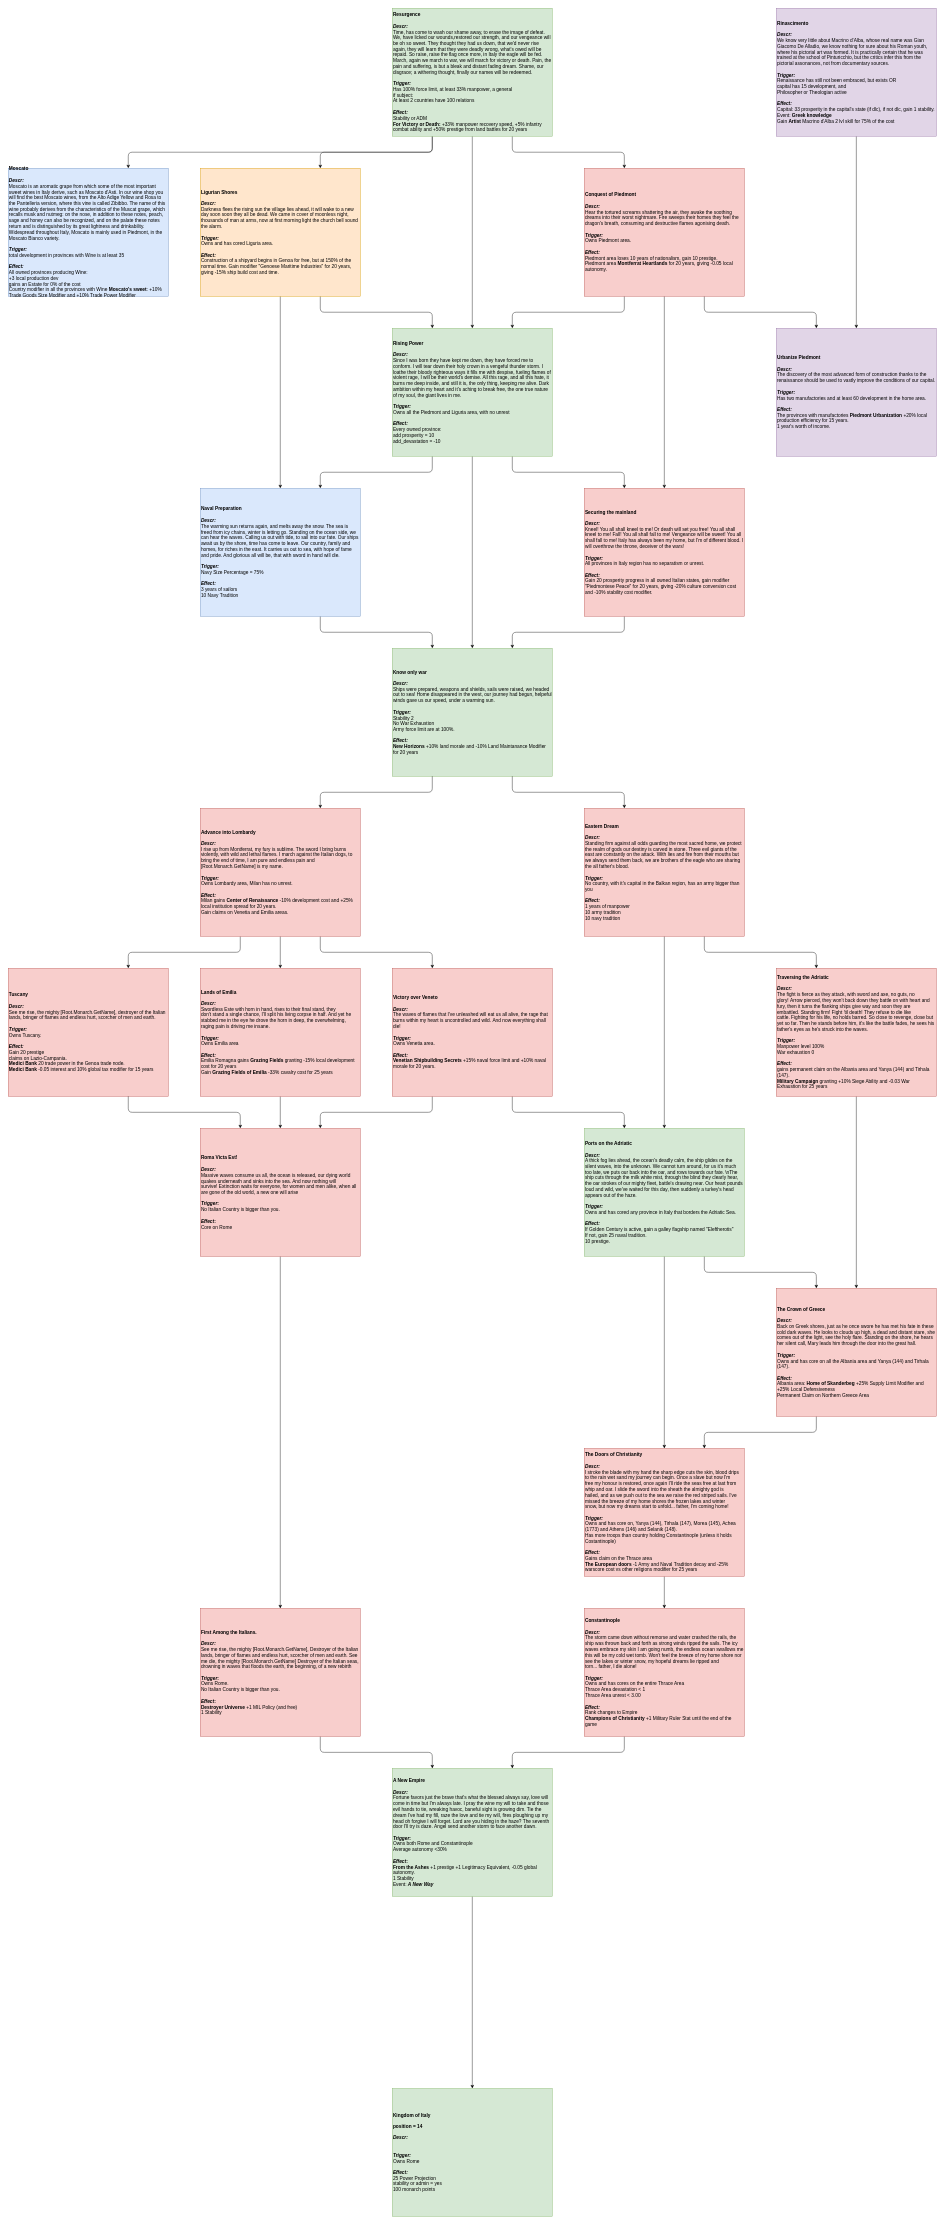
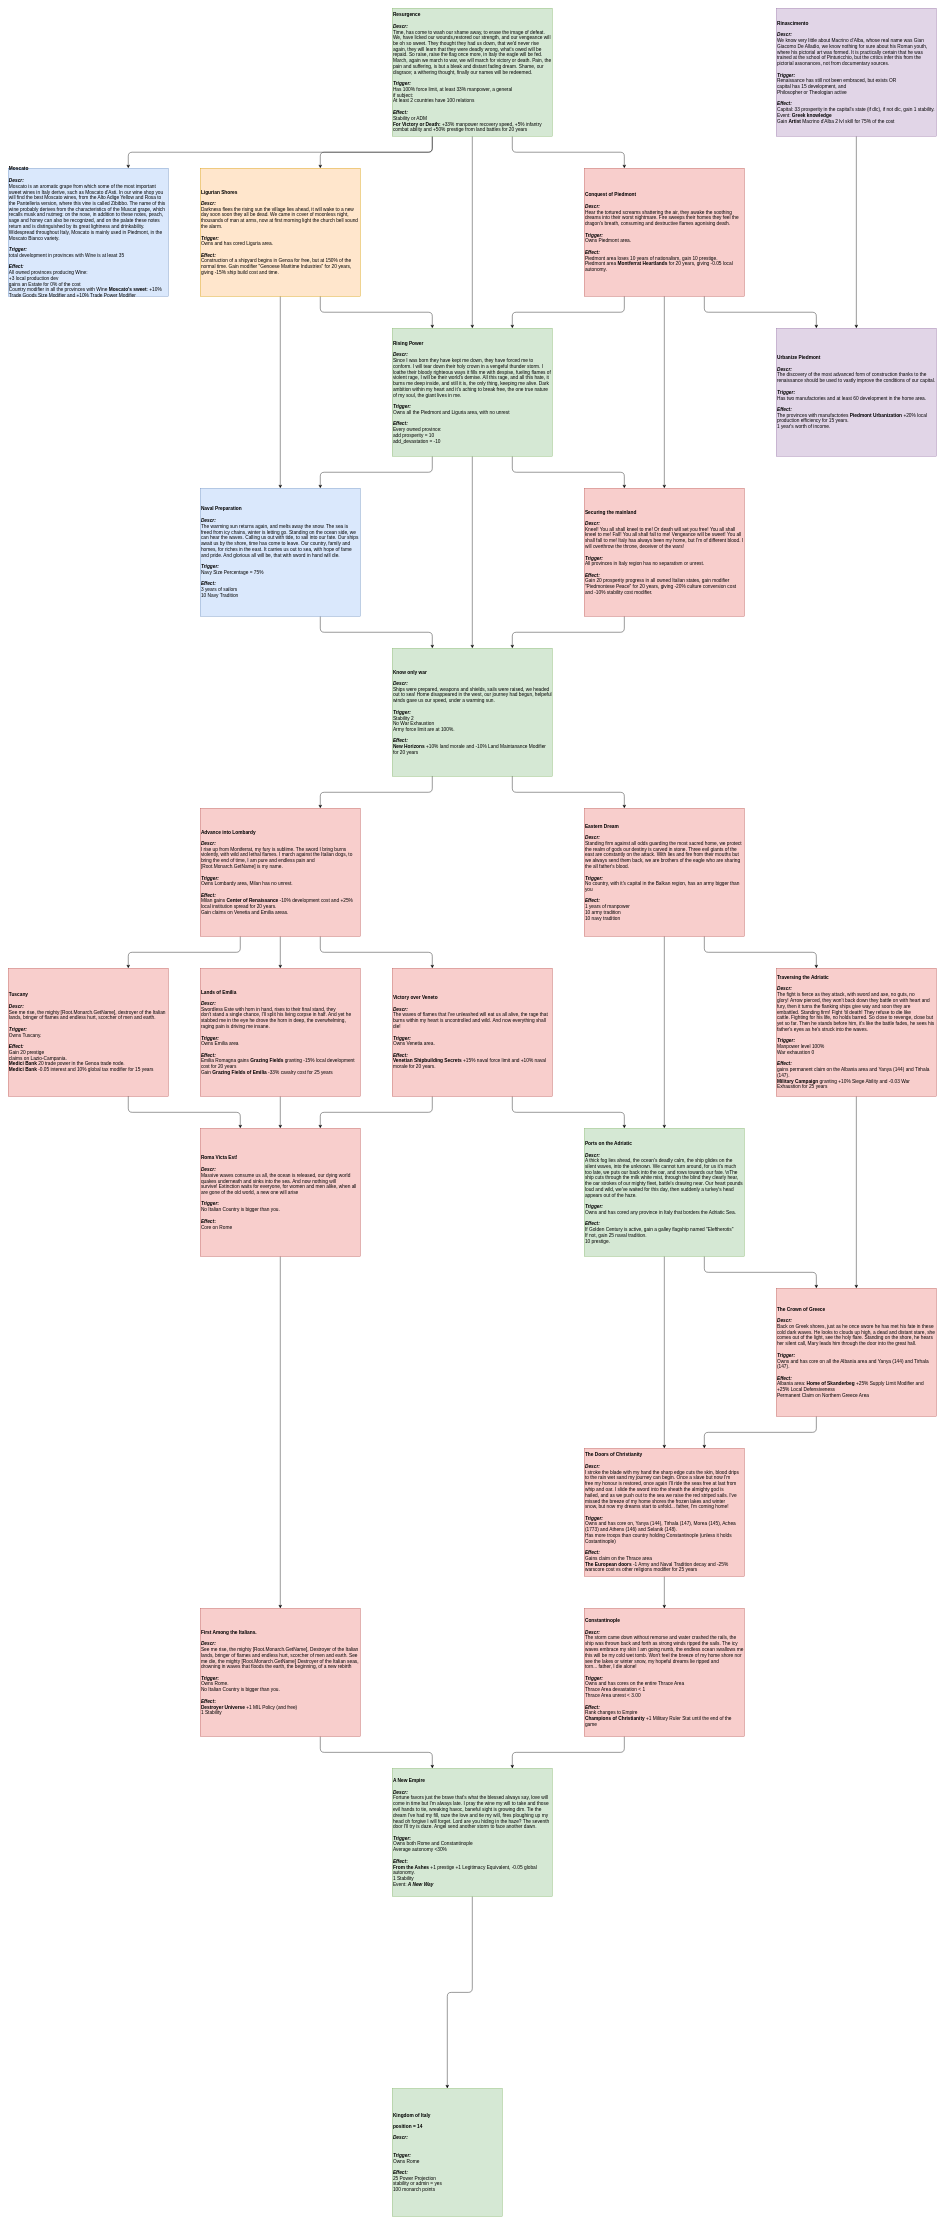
node "Kingdom of Italy position = 14 Descr: Trigger: Owns Rome Effect: 25 Power Projection stability or admin = yes 100 monarch points": size 160x128 -> 110x128
